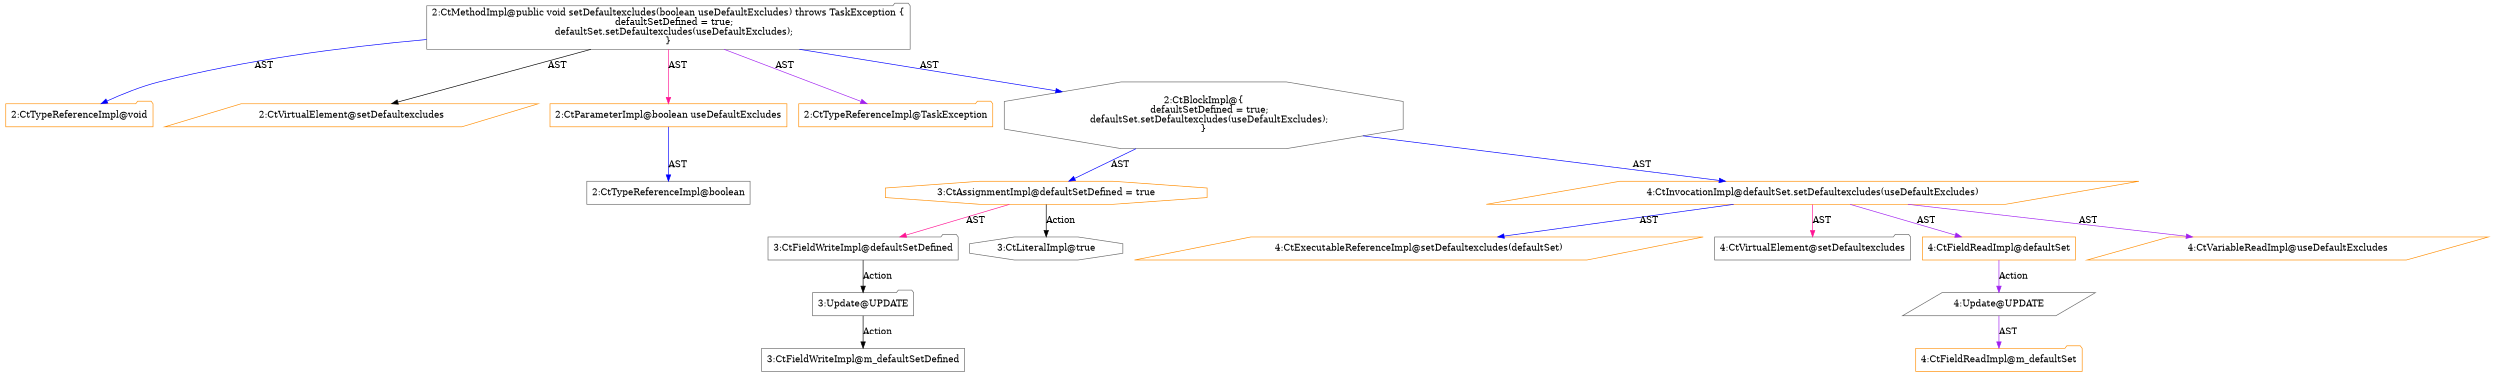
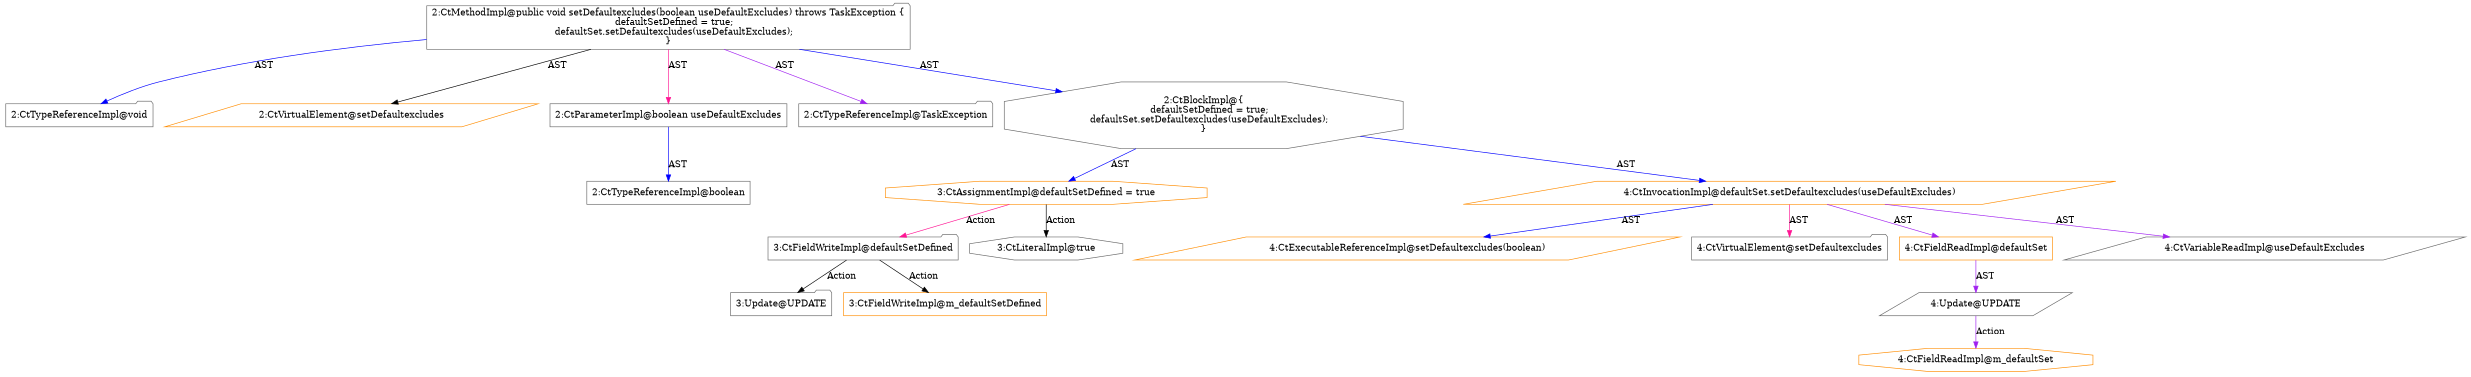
node "2:CtTypeReferenceImpl@void": color darkorange -> gray40
node "2:CtParameterImpl@boolean useDefaultExcludes": color darkorange -> gray40
node "2:CtTypeReferenceImpl@TaskException": color darkorange -> gray40
edge "3:CtAssignmentImpl@defaultSetDefined = true" -> "3:CtFieldWriteImpl@defaultSetDefined": label "AST" -> "Action"
node "4:CtExecutableReferenceImpl@setDefaultexcludes(defaultSet)": label "4:CtExecutableReferenceImpl@setDefaultexcludes(defaultSet)" -> "4:CtExecutableReferenceImpl@setDefaultexcludes(boolean)"
node "4:CtVariableReadImpl@useDefaultExcludes": color darkorange -> gray40
edge "4:CtFieldReadImpl@defaultSet" -> "4:Update@UPDATE": label "Action" -> "AST"
edge "3:Update@UPDATE" -> "3:CtFieldWriteImpl@m_defaultSetDefined": now "3:CtFieldWriteImpl@defaultSetDefined" -> "3:CtFieldWriteImpl@m_defaultSetDefined"
edge "4:Update@UPDATE" -> "4:CtFieldReadImpl@m_defaultSet": label "AST" -> "Action"
node "3:CtFieldWriteImpl@m_defaultSetDefined": color gray40 -> darkorange
node "4:CtFieldReadImpl@m_defaultSet": shape folder -> octagon
